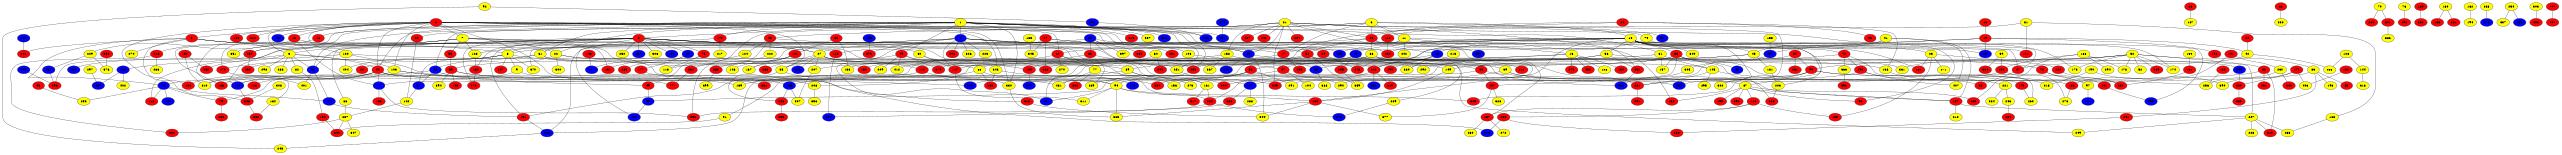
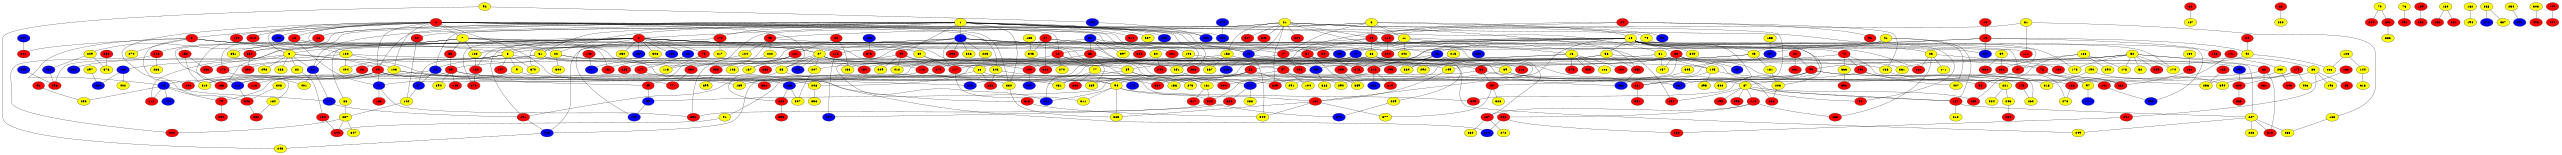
edge "254" -- "387": now "238" -- "387"
